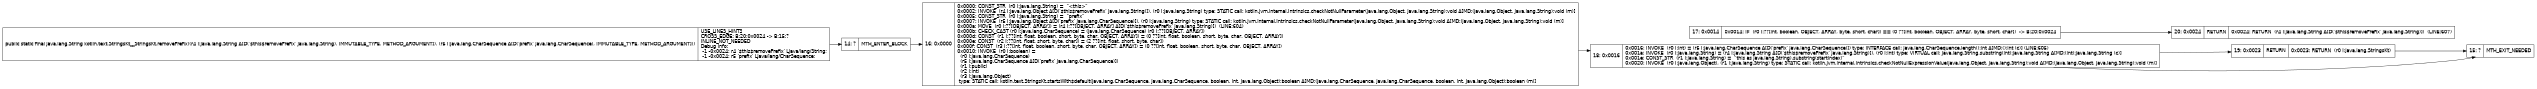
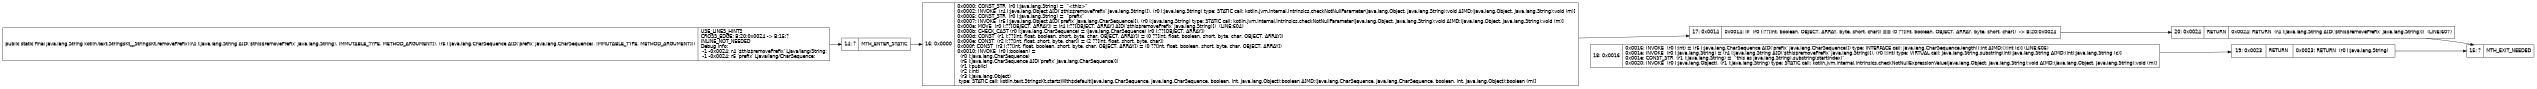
node "14: ?": text "MTH_ENTER_BLOCK" -> "MTH_ENTER_STATIC"
edge "16: 0x0000" -> "18: 0x0016": now "16: 0x0000" -> "17: 0x0014"
node "19: 0x0023": text "0x0023: RETURN  (r0 I:java.lang.StringsKt)" -> "0x0023: RETURN  (r0 I:java.lang.String)"
edge "18: 0x0016" -> "15: ?": now "20: 0x0024" -> "15: ?"
